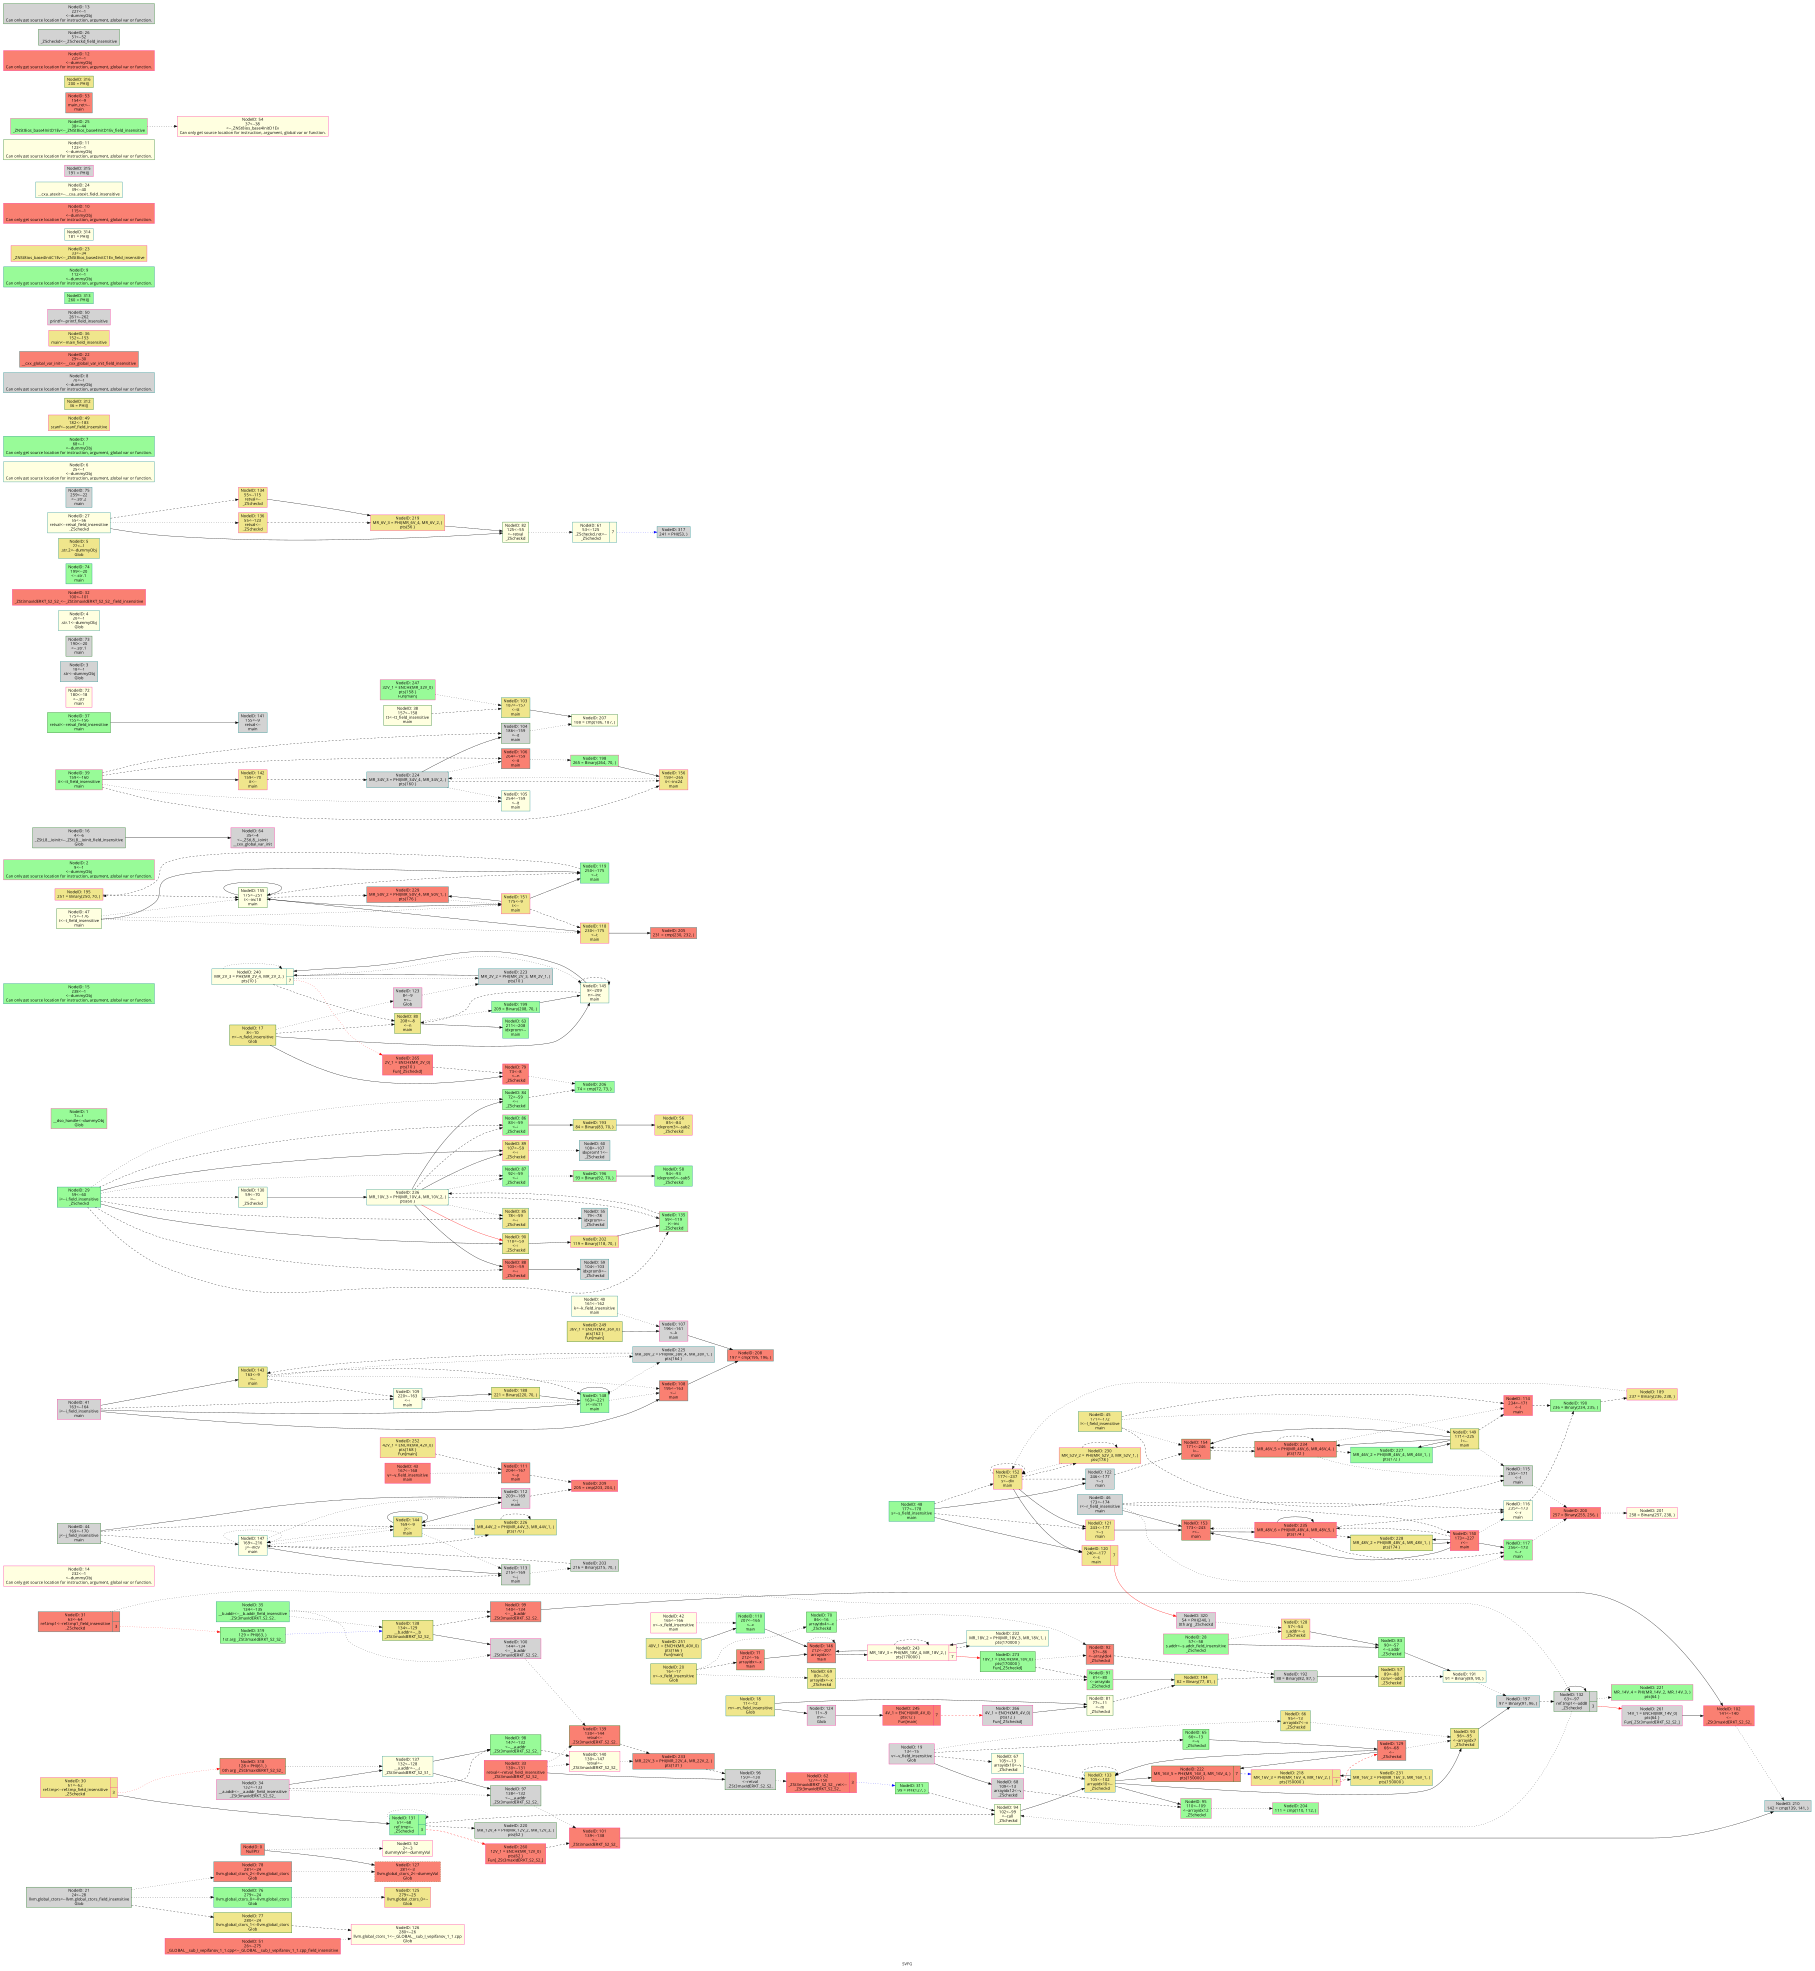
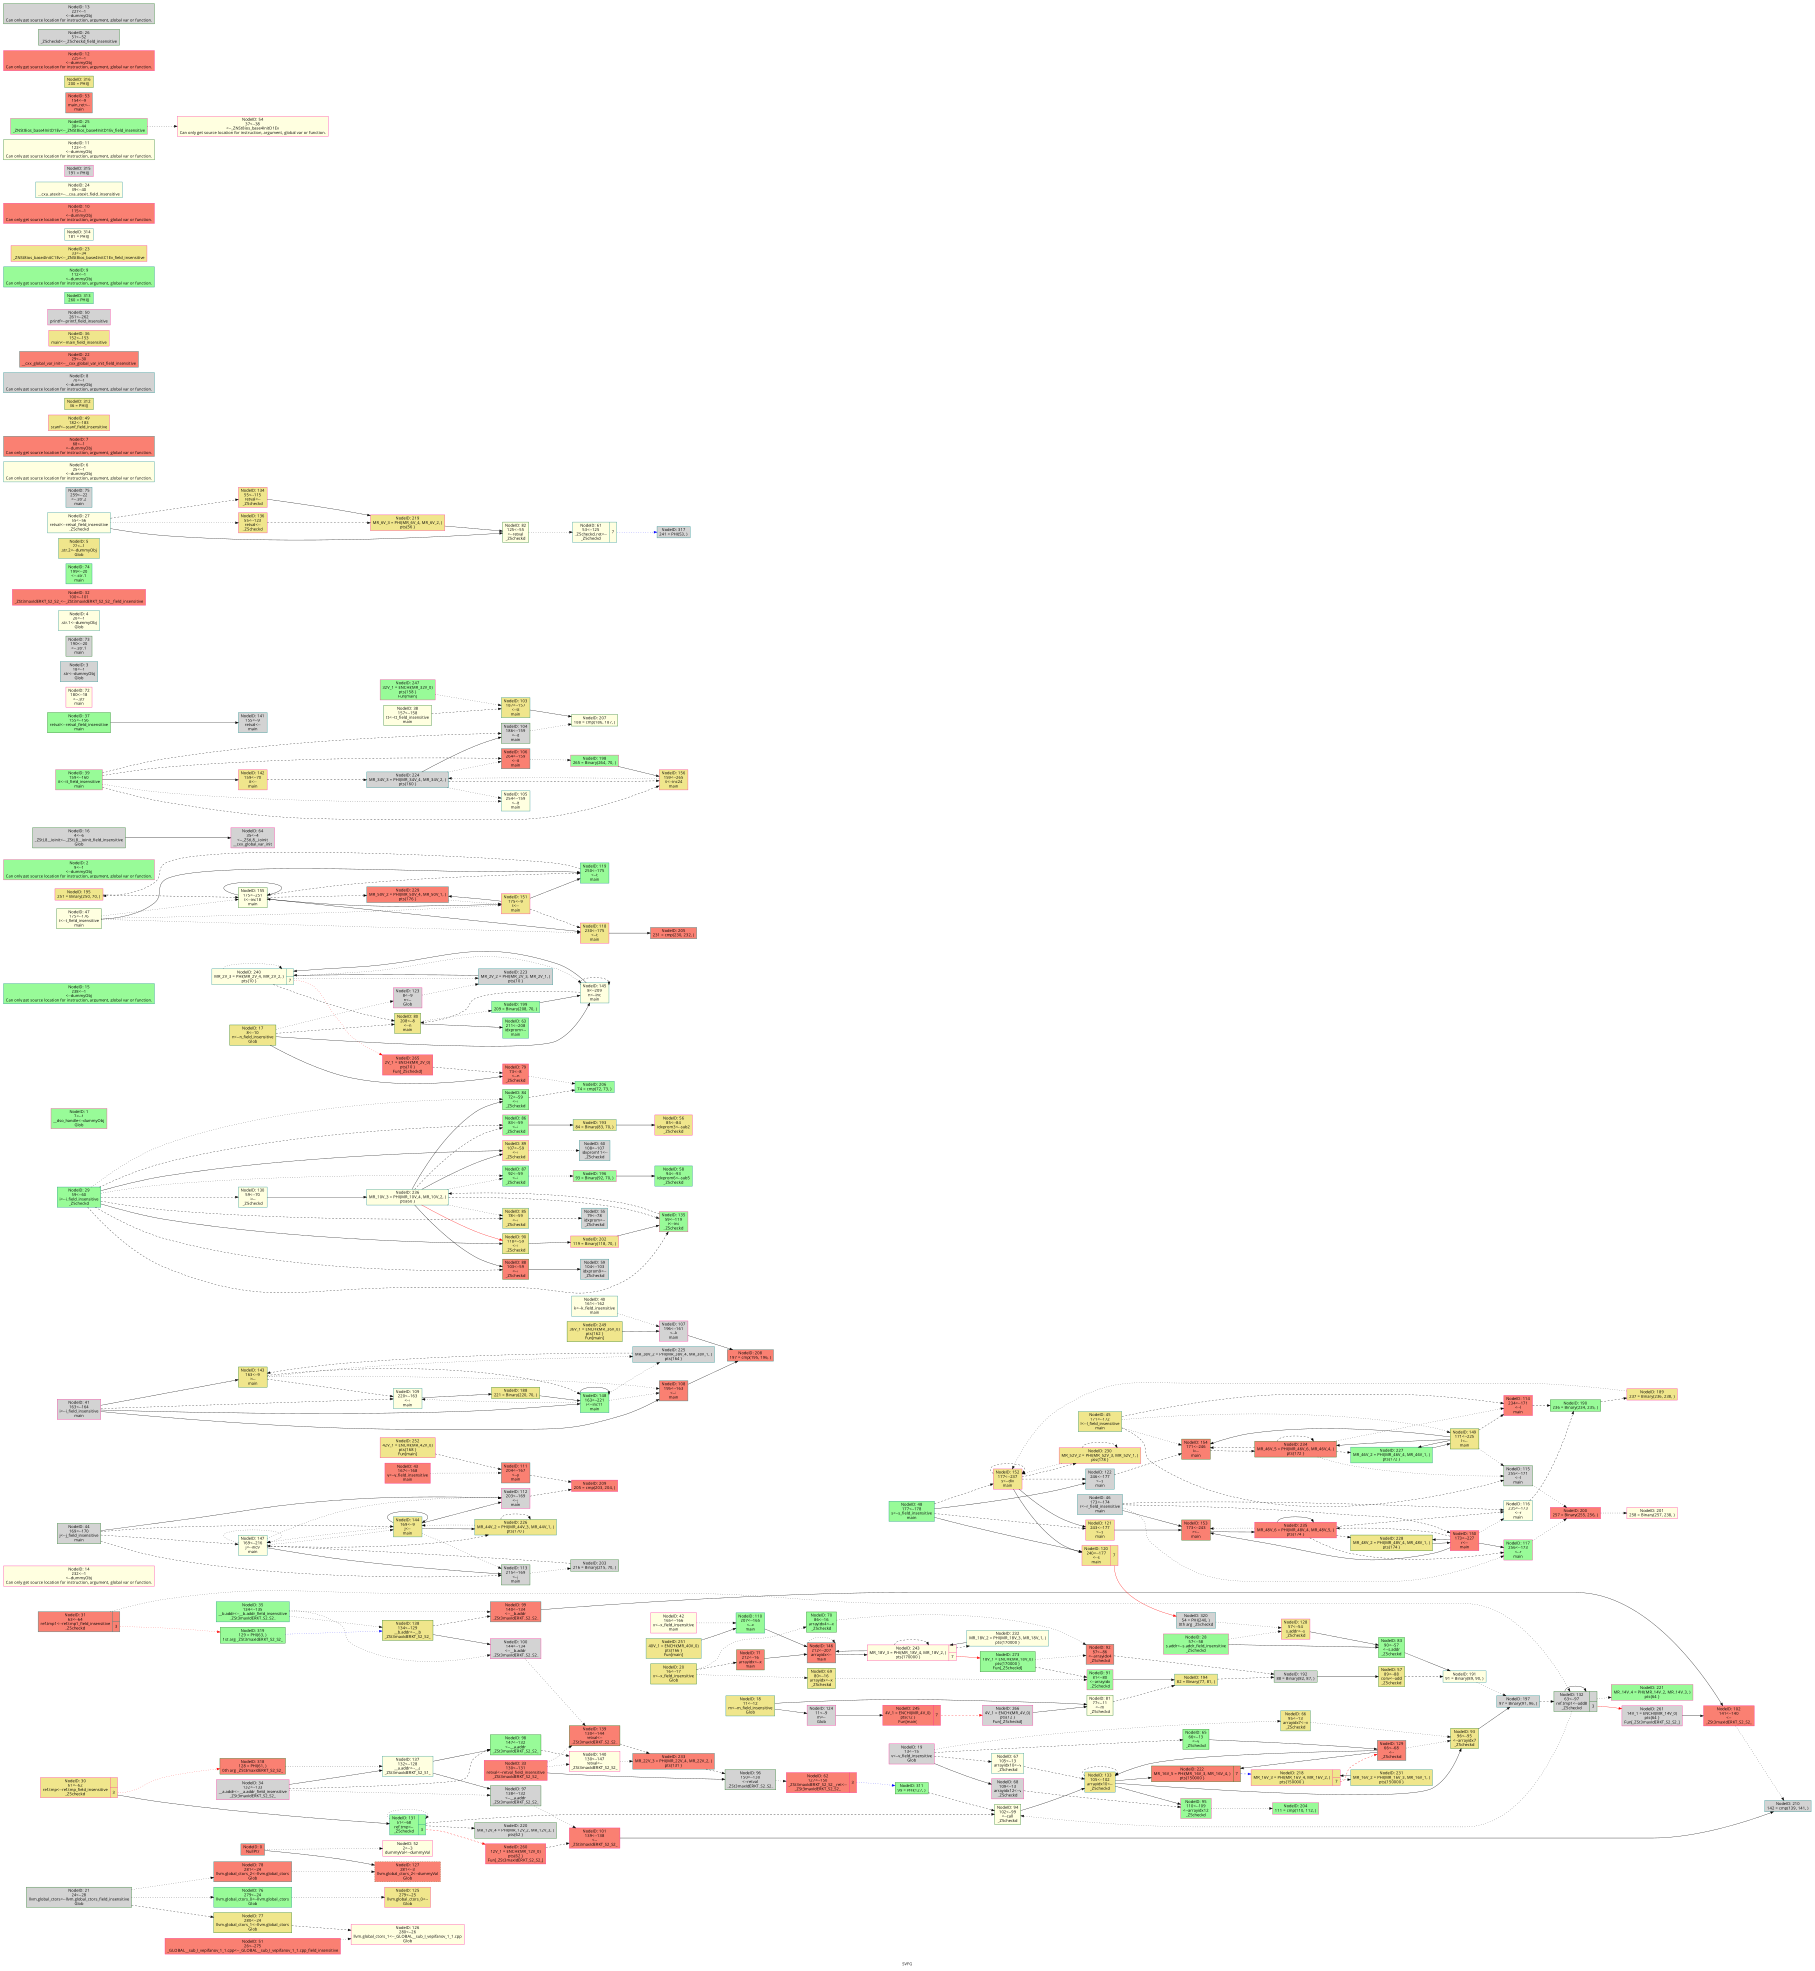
node "NodeID: 7": fillcolor palegreen -> salmon
node "NodeID: 320": color deeppink -> teal
